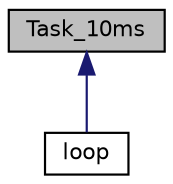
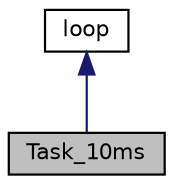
edge "loop" -> "Task_10ms": reversed
